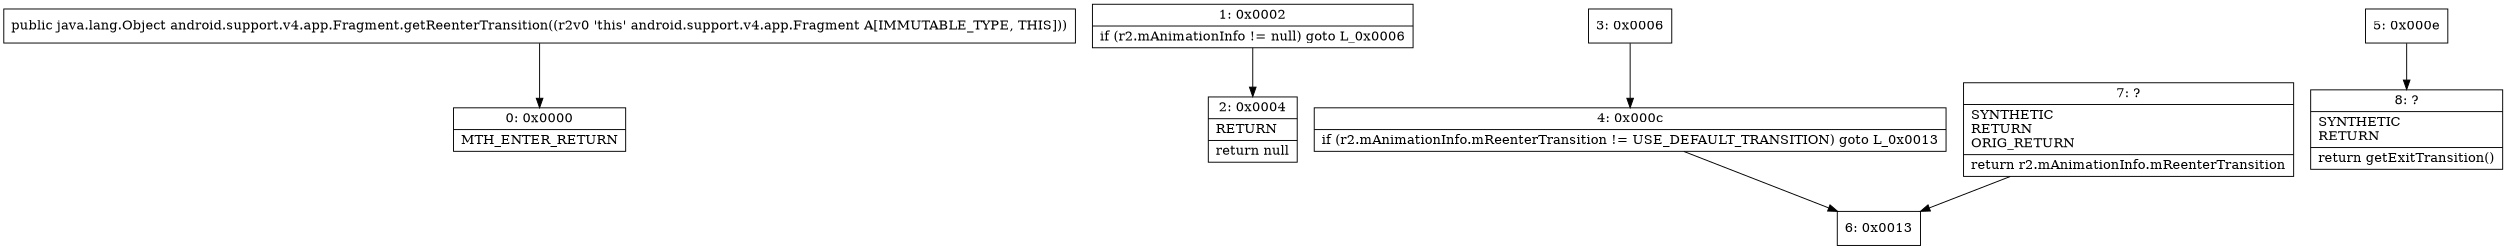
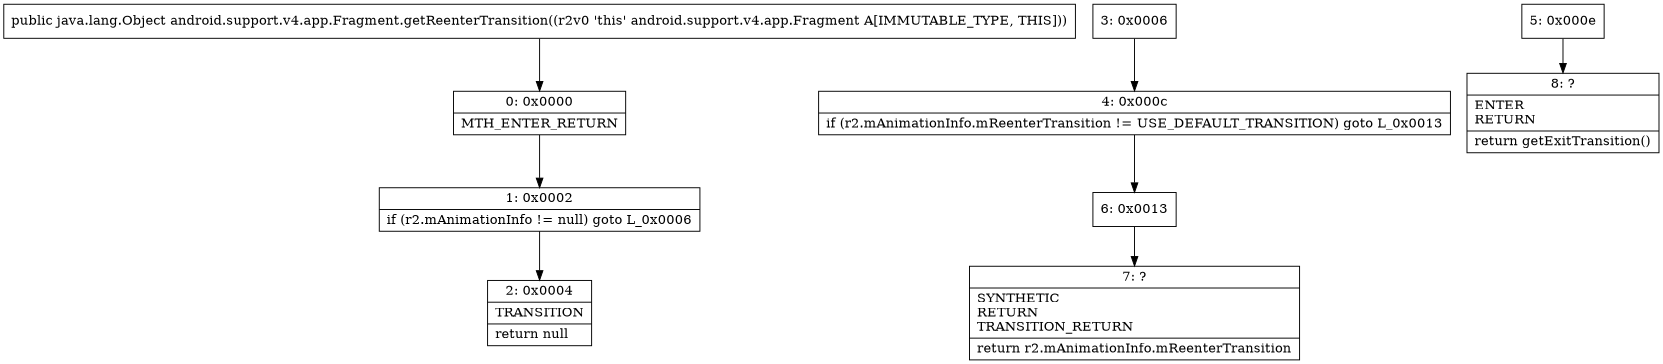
node "8: ?": text "SYNTHETIC" -> "ENTER"
node "2: 0x0004": text "RETURN" -> "TRANSITION"
node "7: ?": text "ORIG_RETURN" -> "TRANSITION_RETURN"
edge "0: 0x0000" -> "1: 0x0002": added
edge "7: ?" -> "6: 0x0013": reversed
